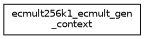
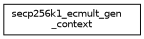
node "ecmult256k1_ecmult_gen _context": label "ecmult256k1_ecmult_gen _context" -> "secp256k1_ecmult_gen _context"
